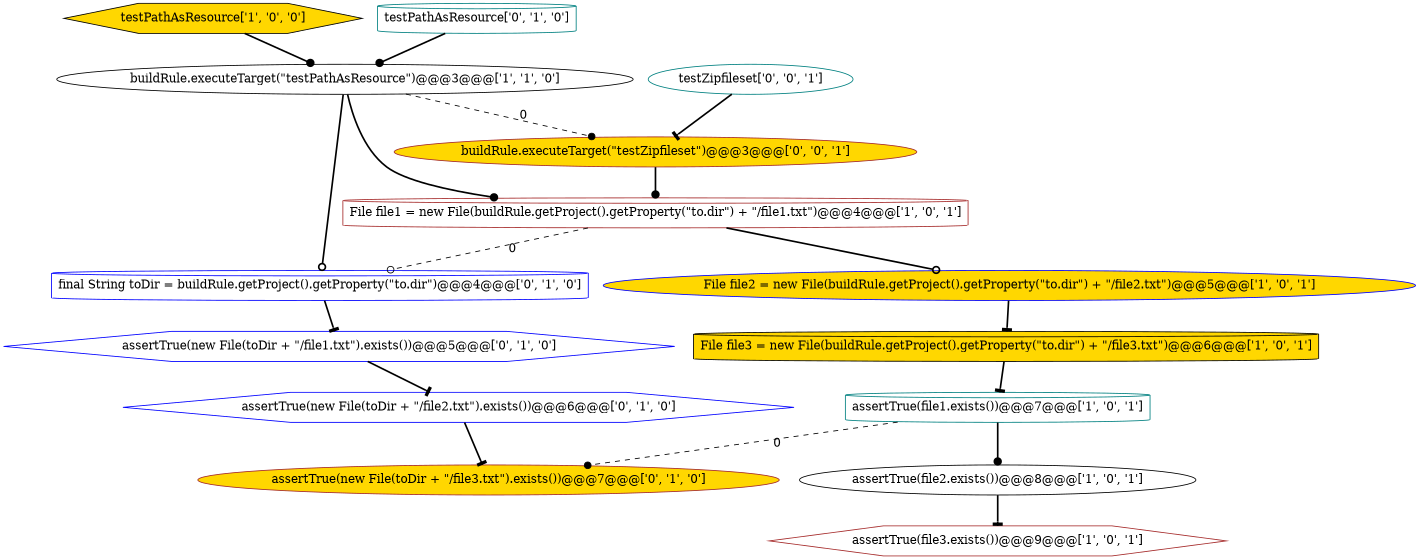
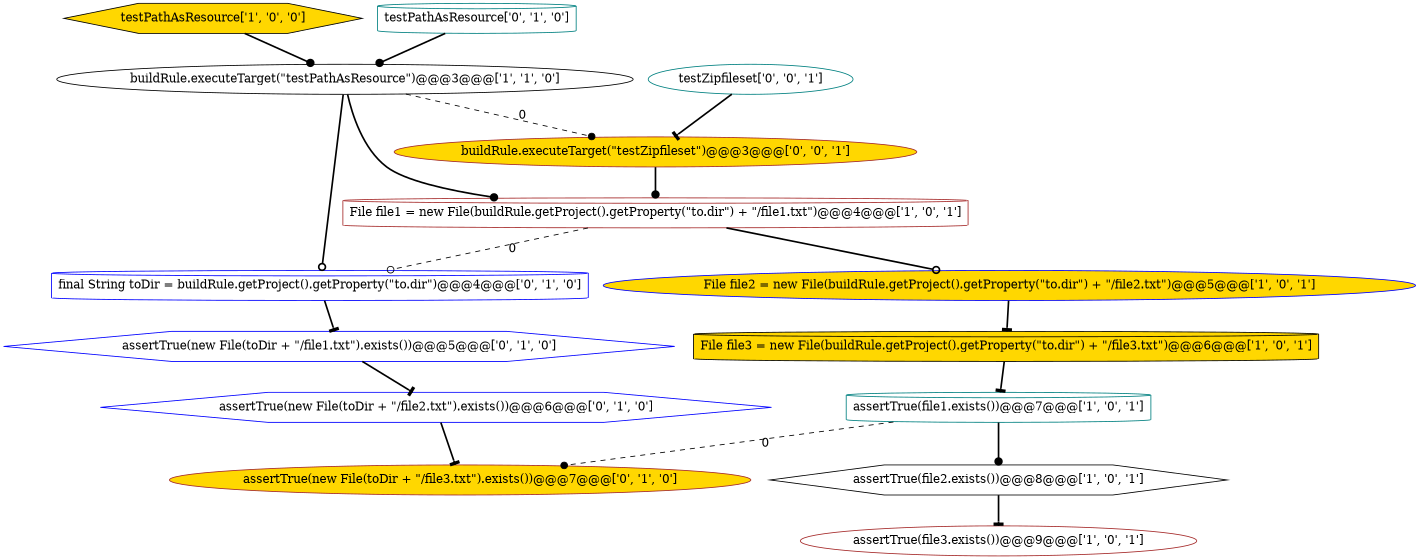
node "assertTrue(file2.exists())@@@8@@@['1', '0', '1']": shape ellipse -> hexagon
node "assertTrue(file3.exists())@@@9@@@['1', '0', '1']": shape hexagon -> ellipse
